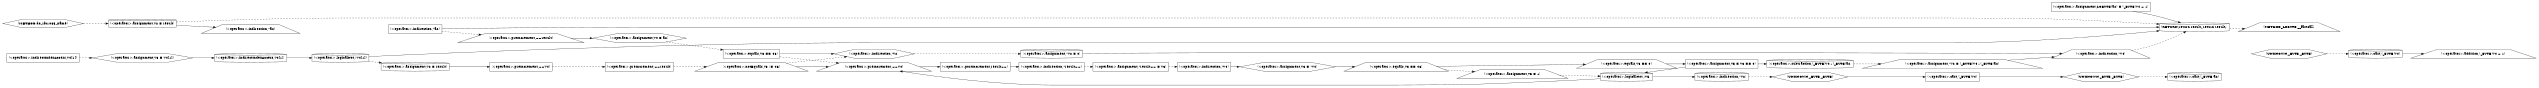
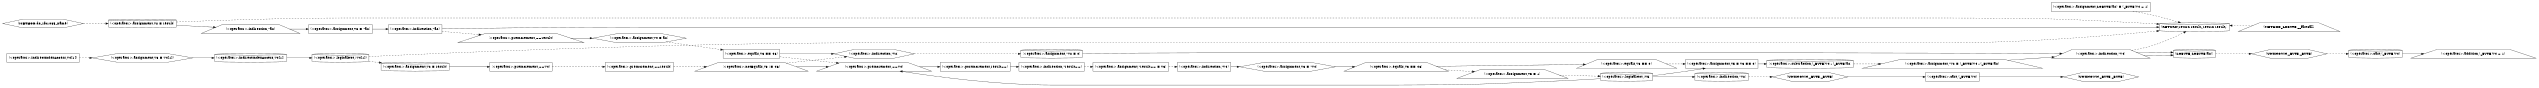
edge "(<operator>.assignment,LOBYTE(a2) = (_BYTE)v4 + 1)" -> "(RETURN,return result;,return result;)": style solid -> dashed
node "(<operator>.assignment,v3 = *a2)": added
edge "(RETURN,return result;,return result;)" -> "(METHOD_LOBYTE,__fastcall)": reversed
edge "(<operator>.logicalNot,!v4[1])" -> "(RETURN,return result;,return result;)": style solid -> dashed
node "(LOBYTE,LOBYTE(a2))": added
edge "(<operator>.equals,v3 == 0)" -> "(<operator>.assignment,v5 = v3 == 0)": style solid -> dashed
edge "(<operator>.assignment,v5 = v3 == 0)" -> "(<operator>.logicalNot,!v5)": reversed
node "(<operator>.cast,(_BYTE)a2)": removed
